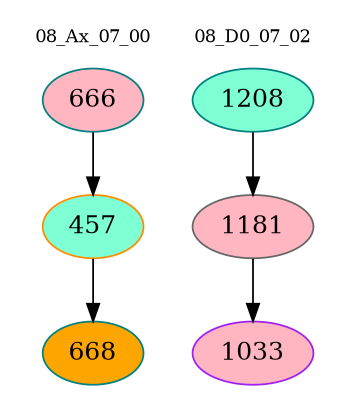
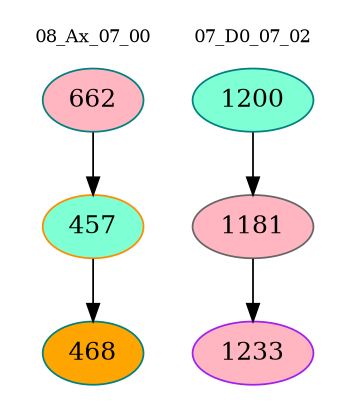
cluster "08_D0_07_02": label "08_D0_07_02" -> "07_D0_07_02"
node "666": label "666" -> "662"
node "1208": label "1208" -> "1200"
node "668": label "668" -> "468"
node "1033": label "1033" -> "1233"
